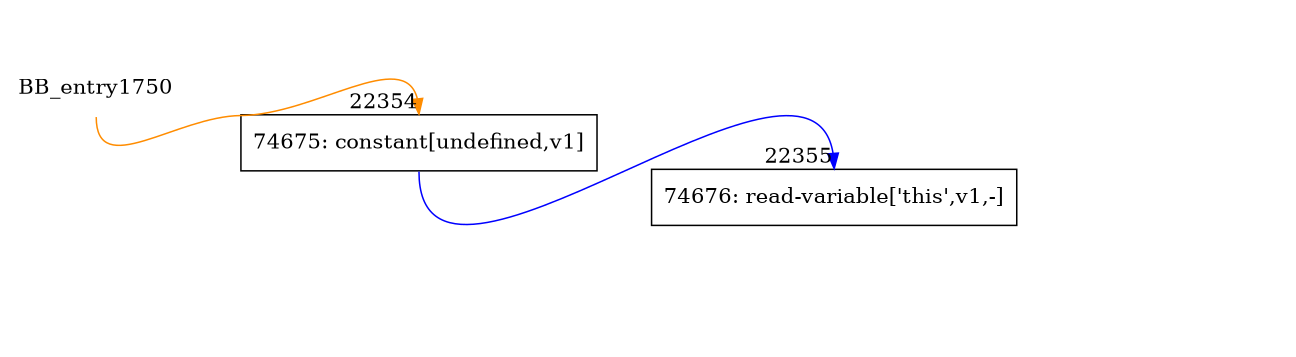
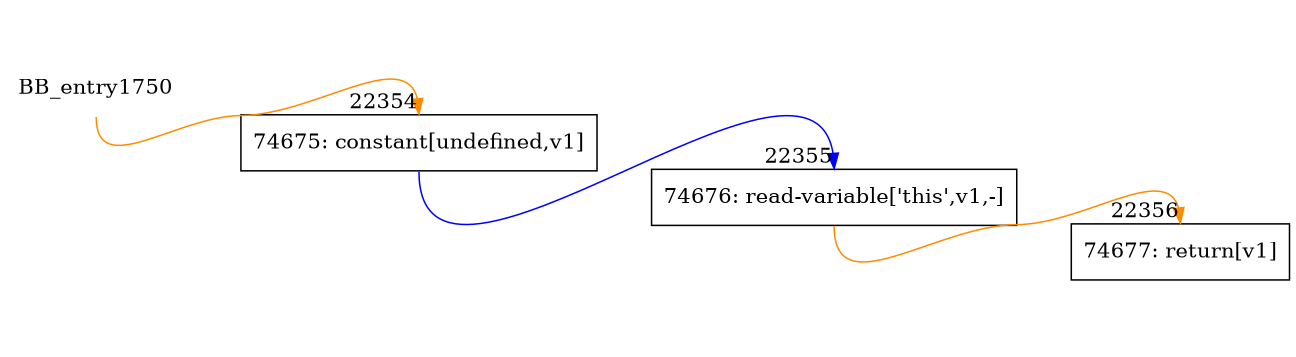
node "74677: return[v1]": added
